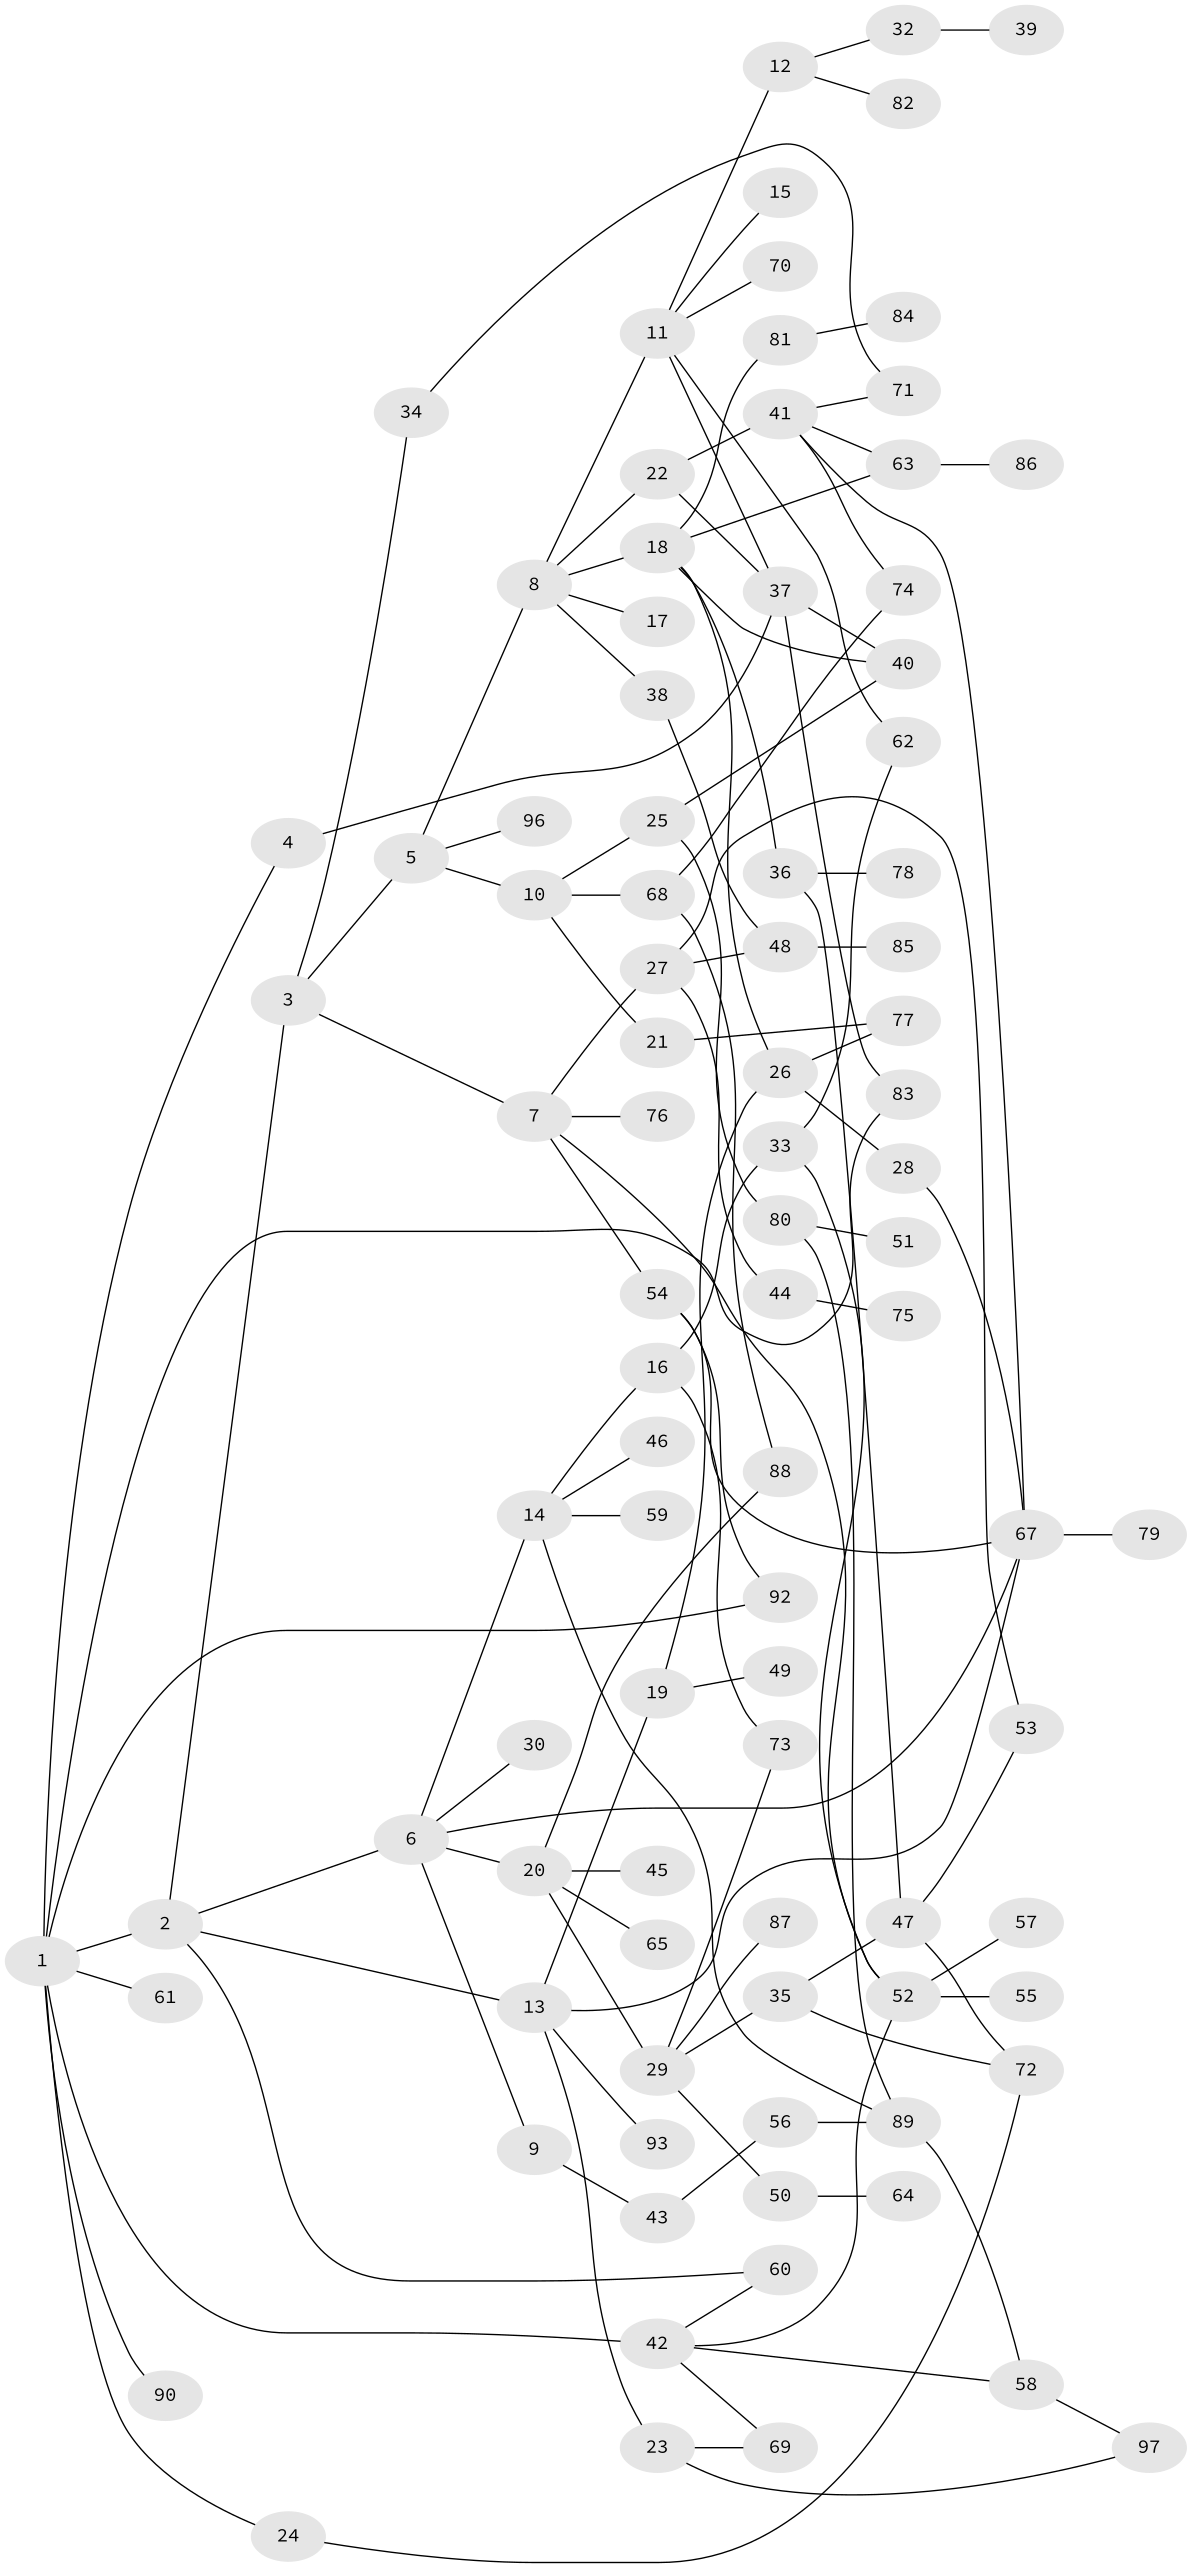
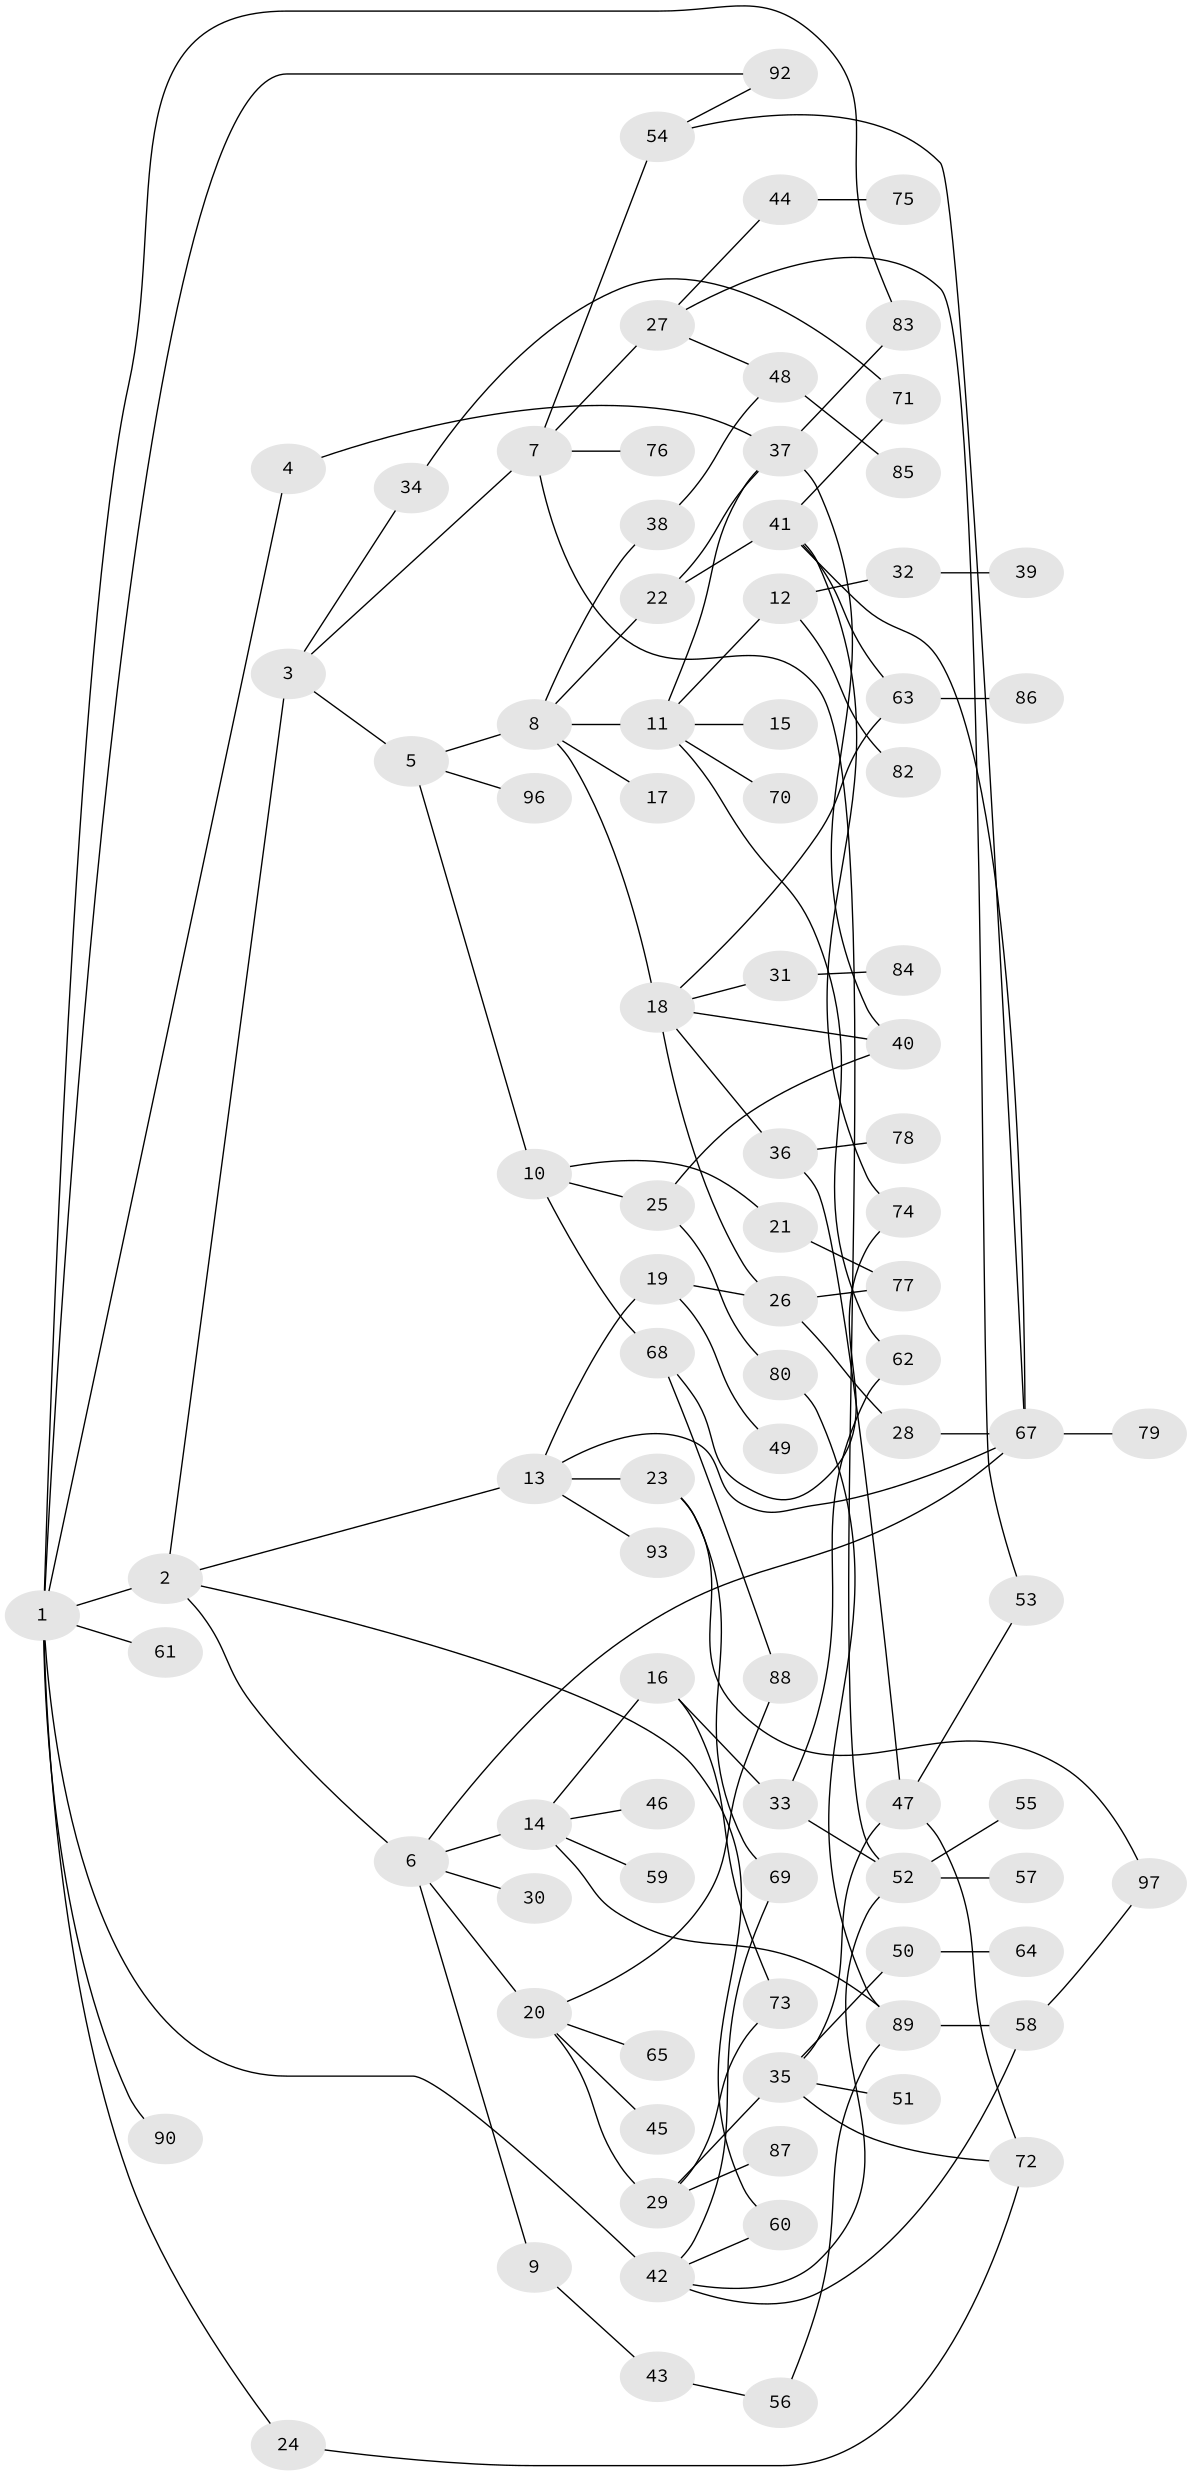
node "81": label "81" -> "31"
edge "80" -- "51": now "35" -- "51"
edge "29" -- "50": now "35" -- "50"
